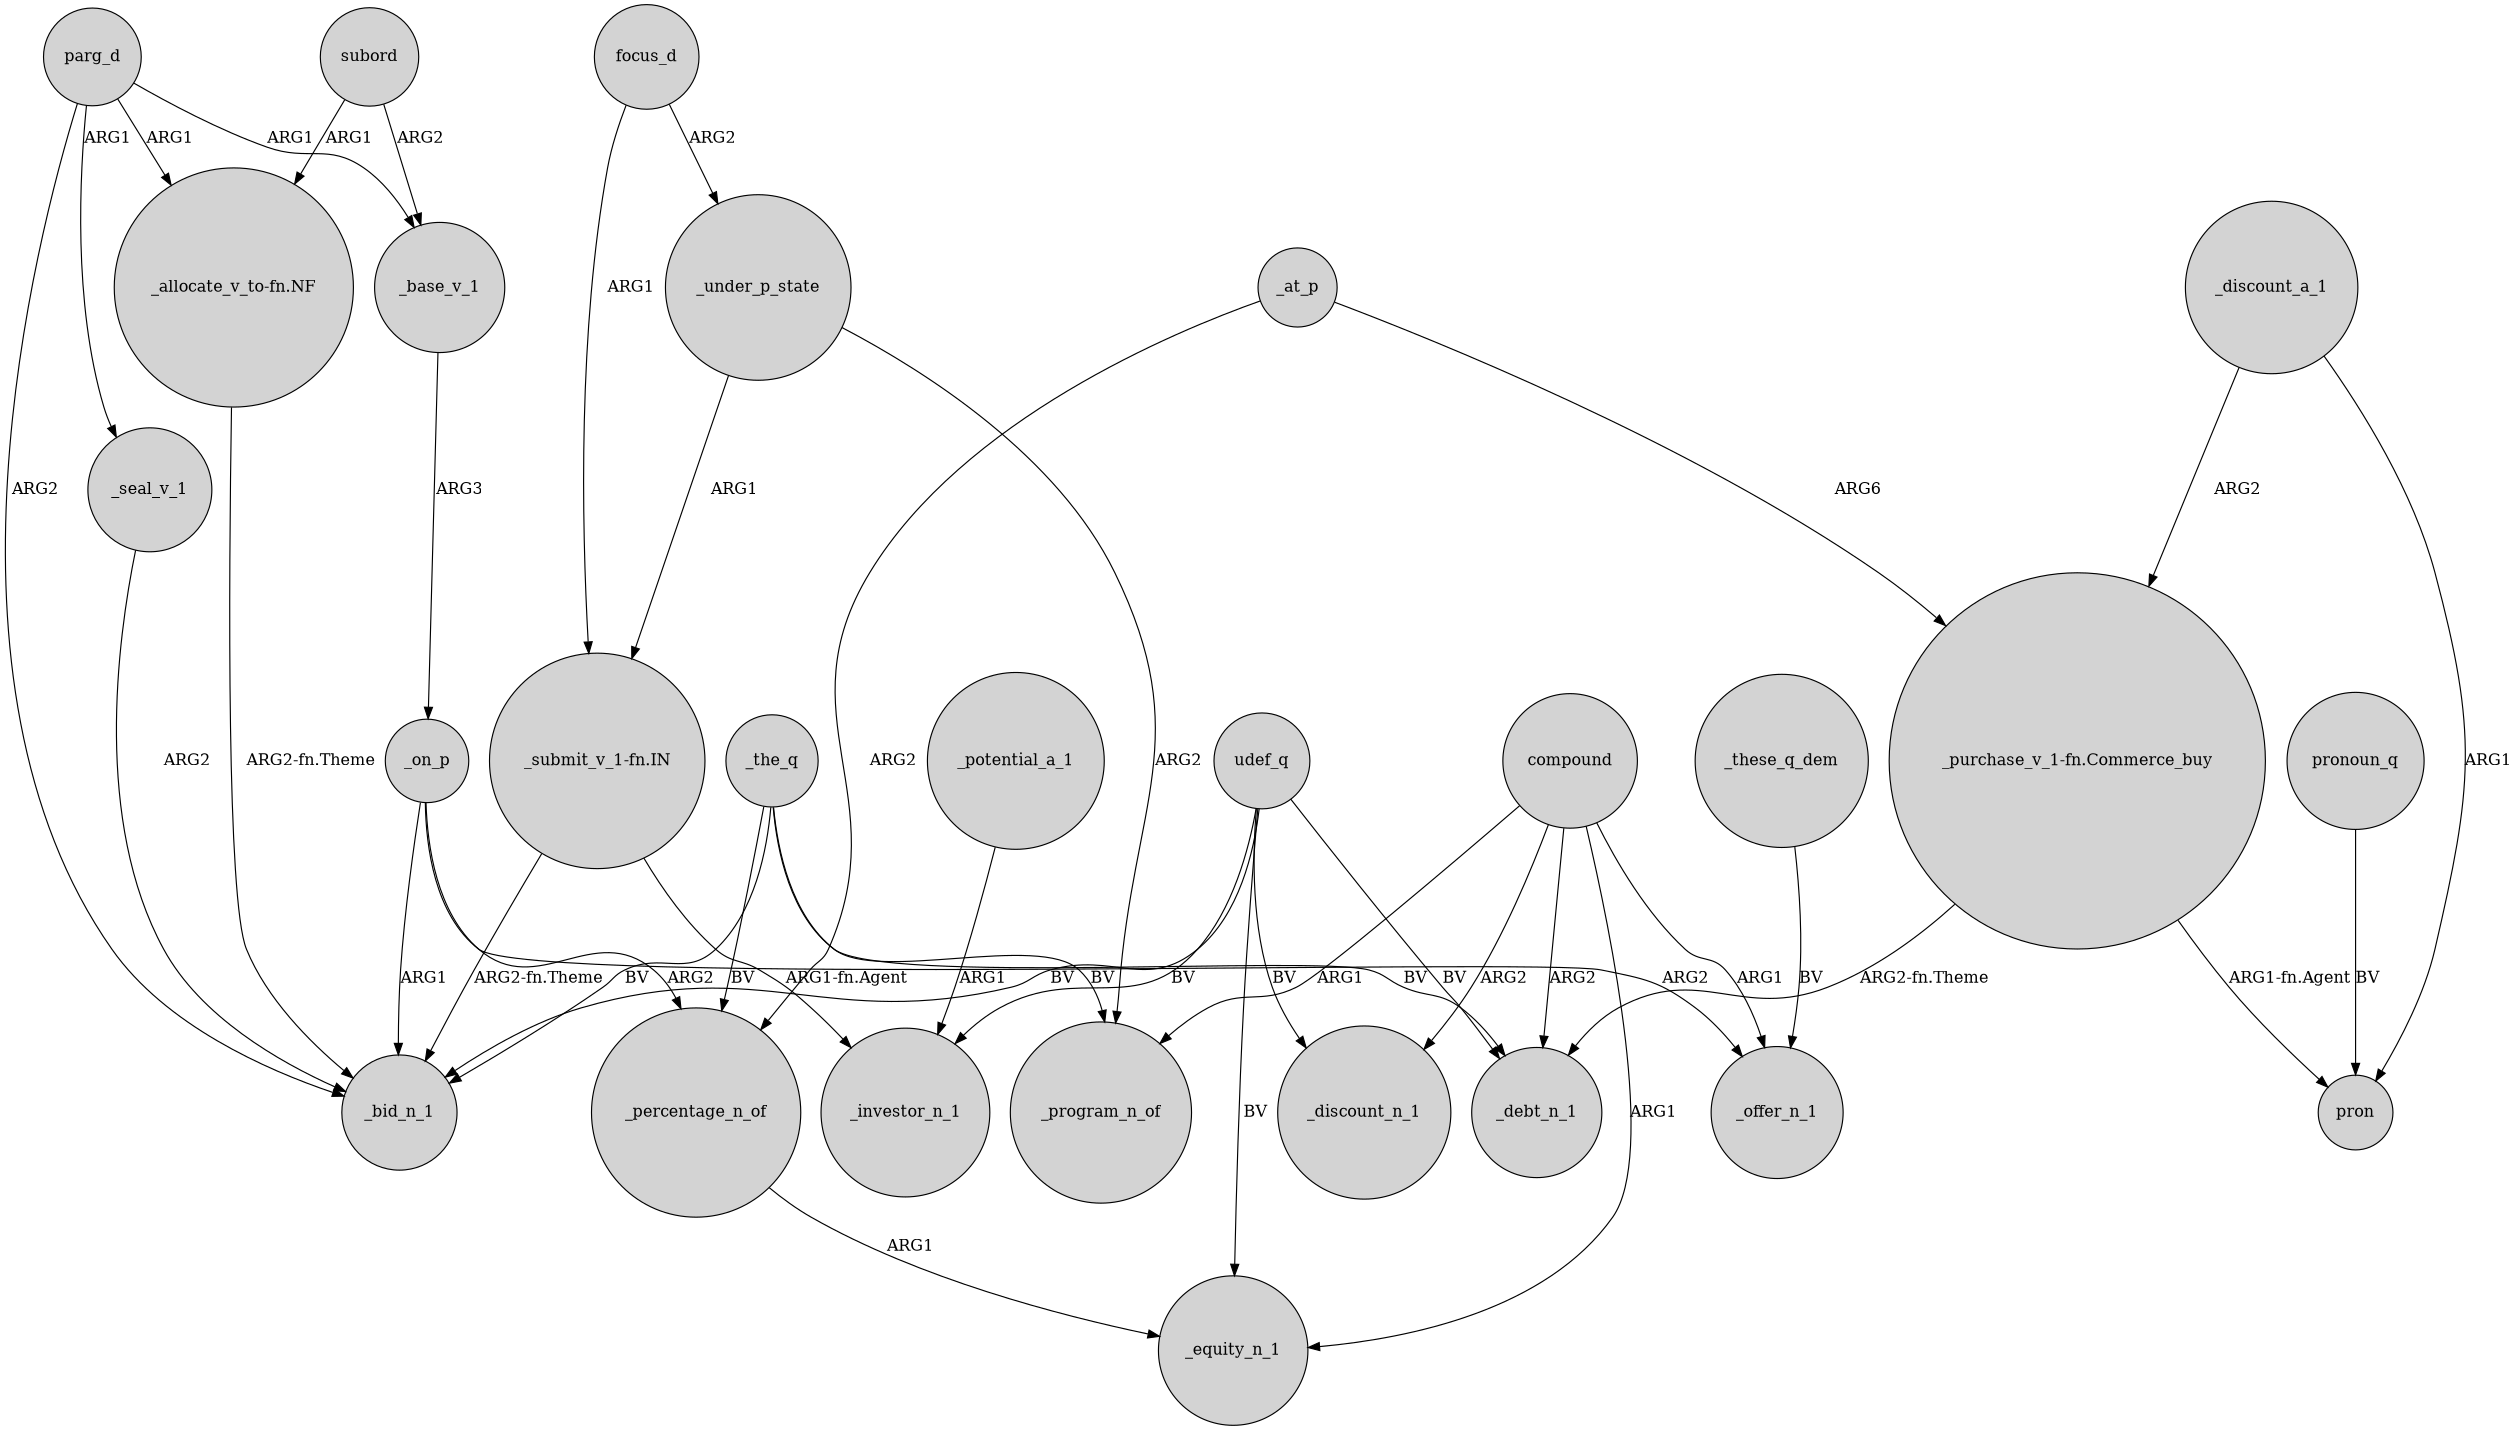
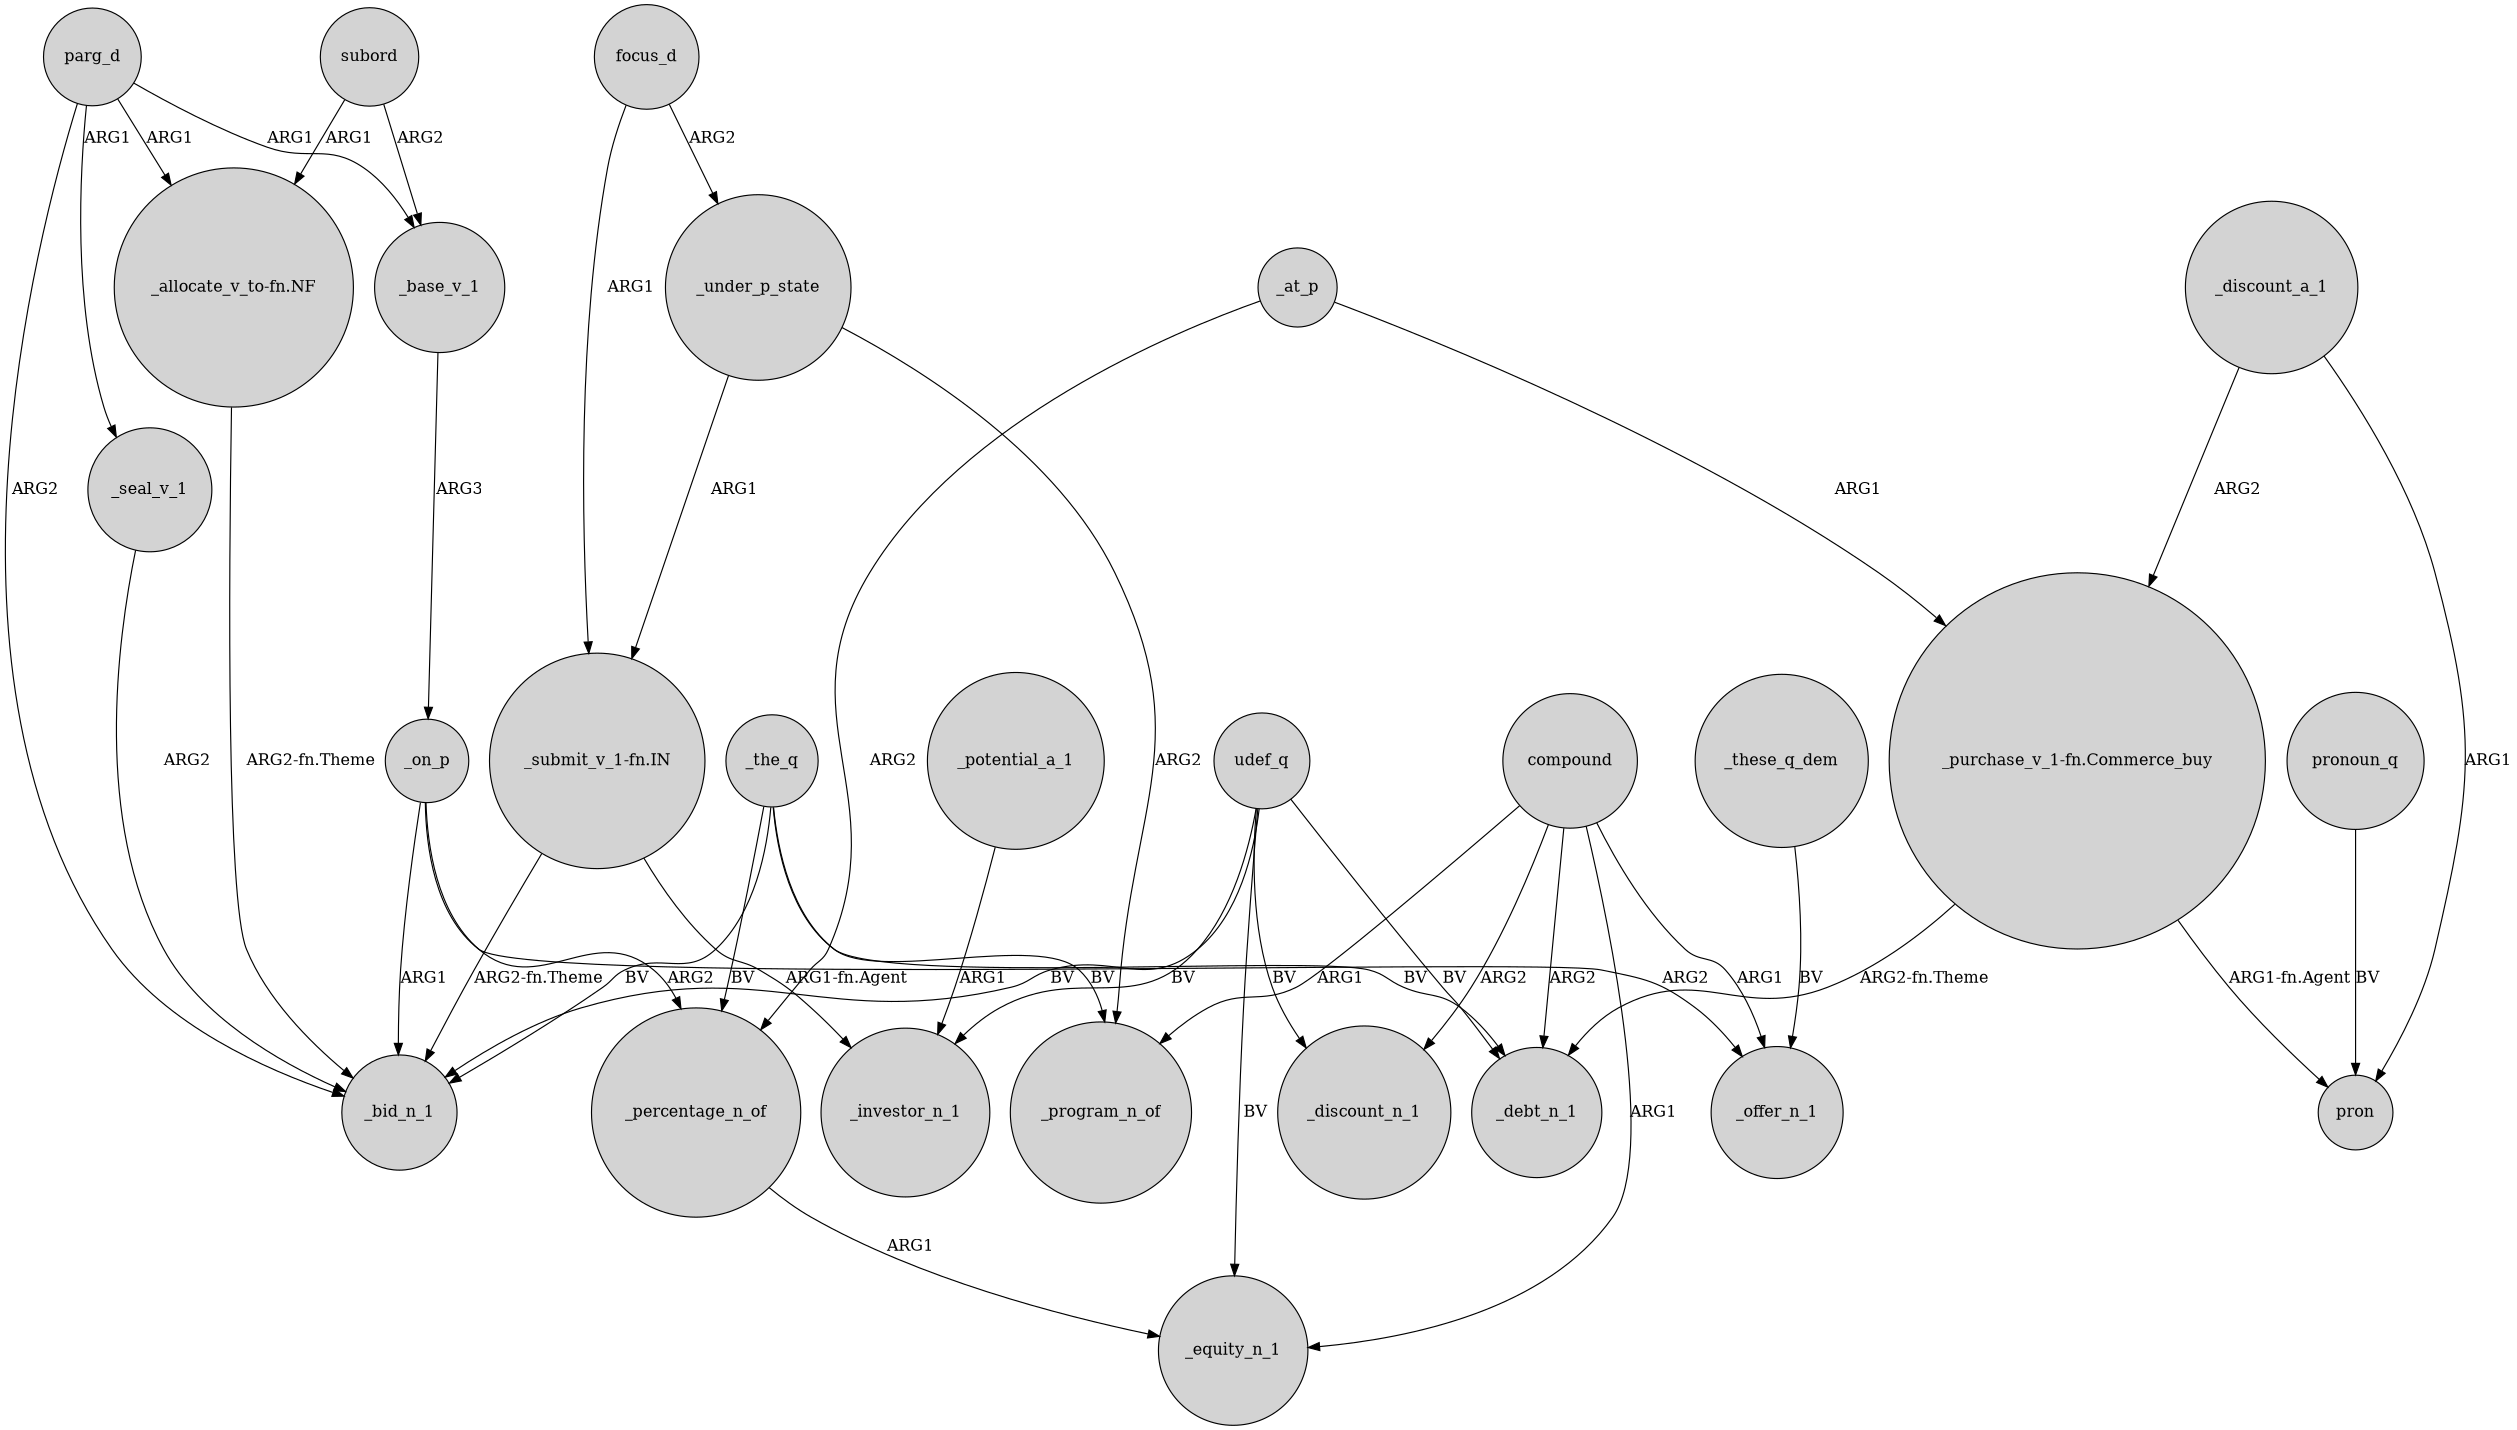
edge "_at_p" -> "_purchase_v_1-fn.Commerce_buy": label "ARG6" -> "ARG1"
